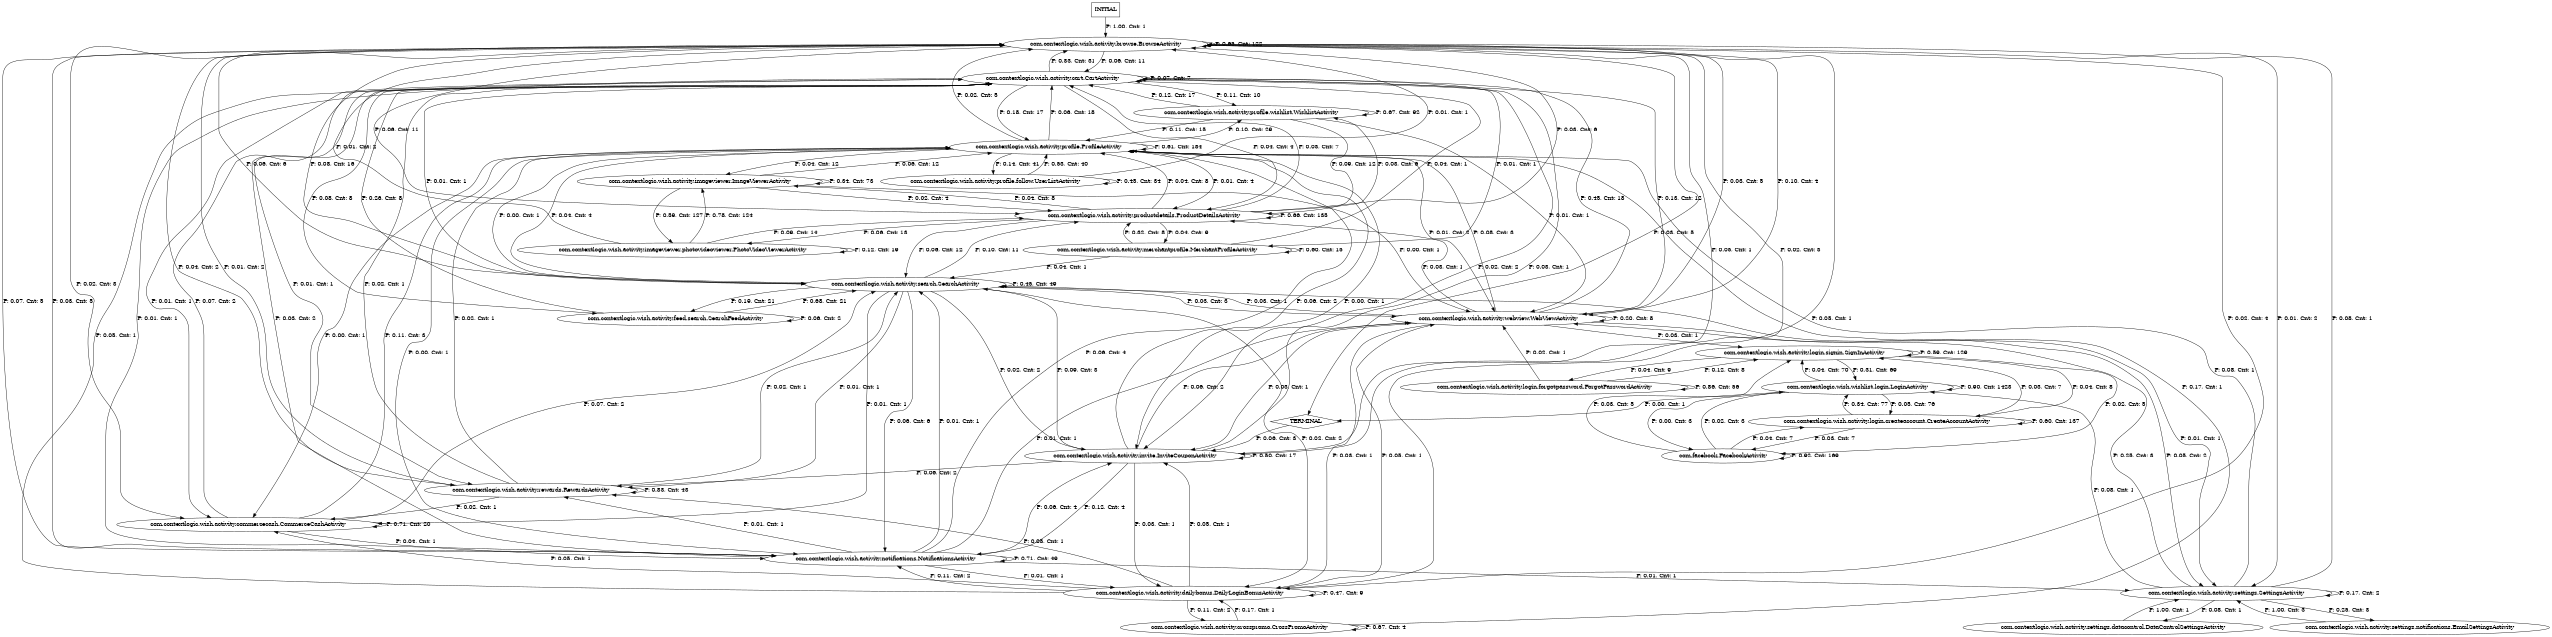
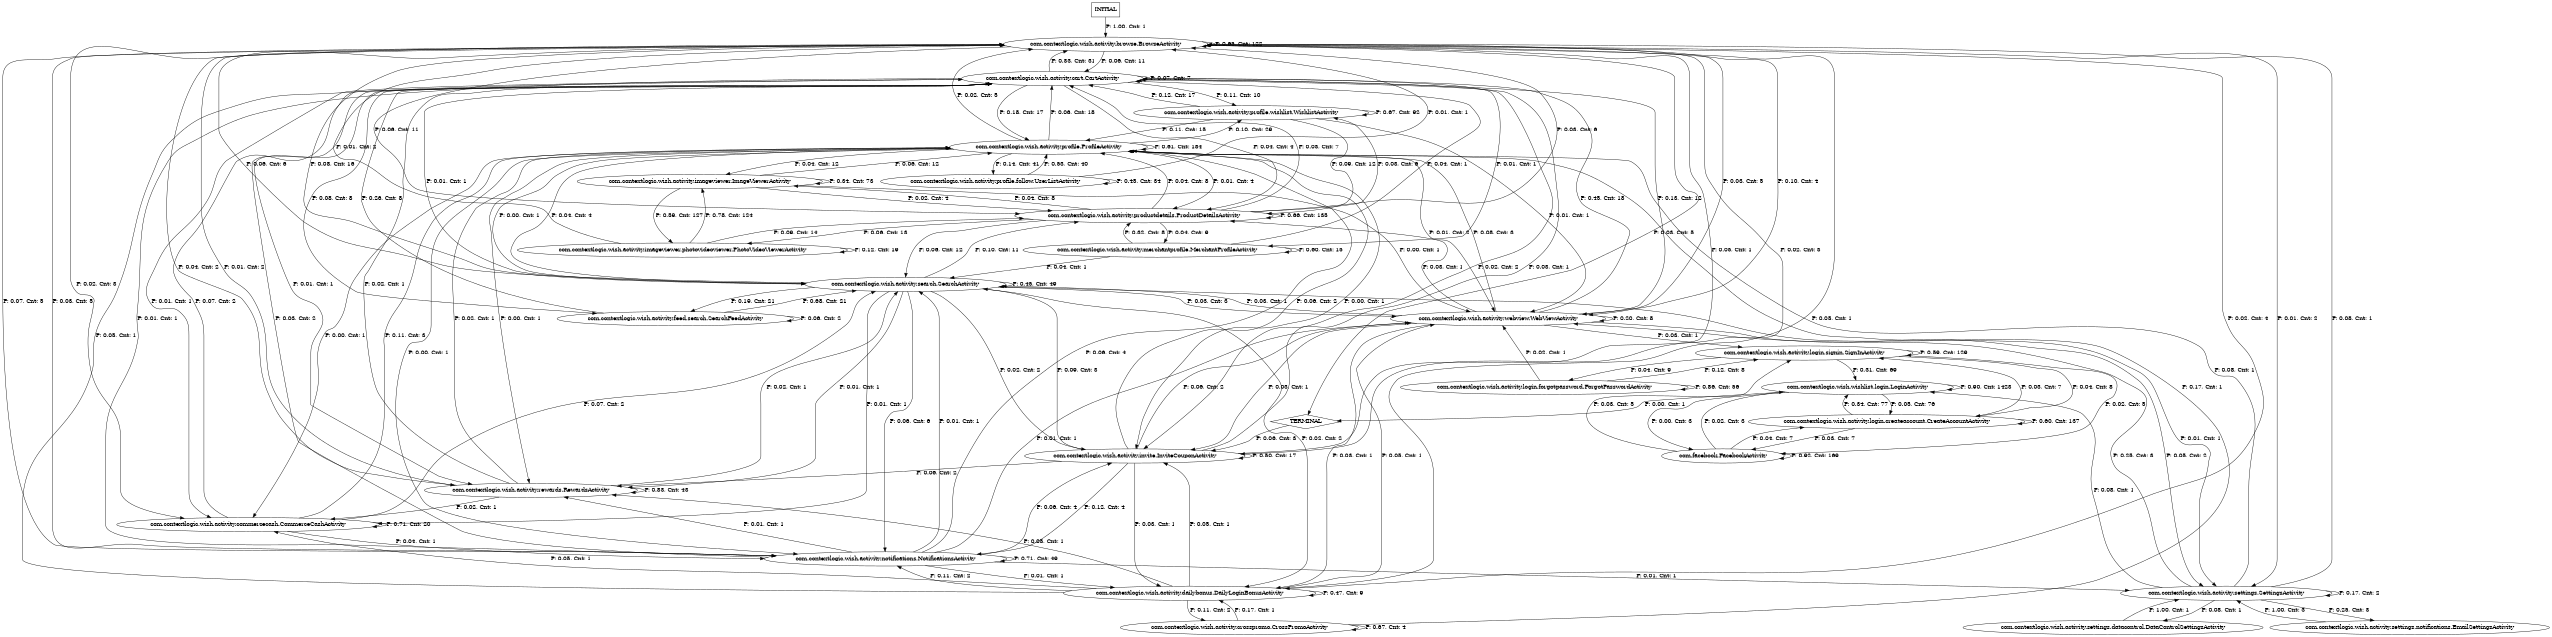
edge "com.contextlogic.wish.activity.profile.ProfileActivity" -> "com.contextlogic.wish.activity.rewards.RewardsActivity": added, label "P: 0.00, Cnt: 1"
edge "com.contextlogic.wish.wishlist.login.LoginActivity" -> "com.contextlogic.wish.activity.login.signin.SignInActivity": removed, label "P: 0.04, Cnt: 70"
